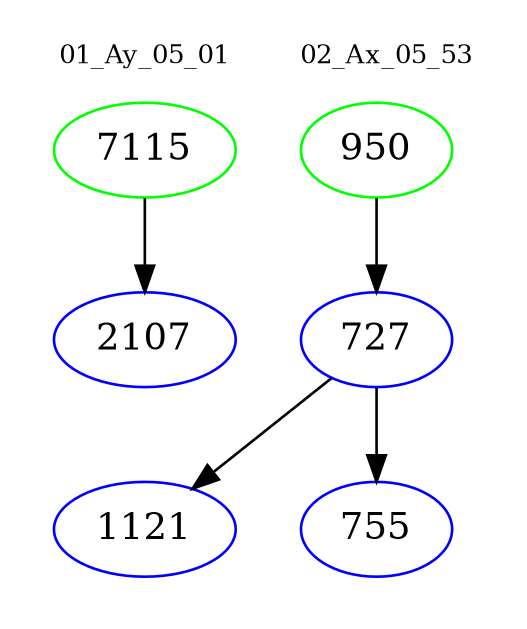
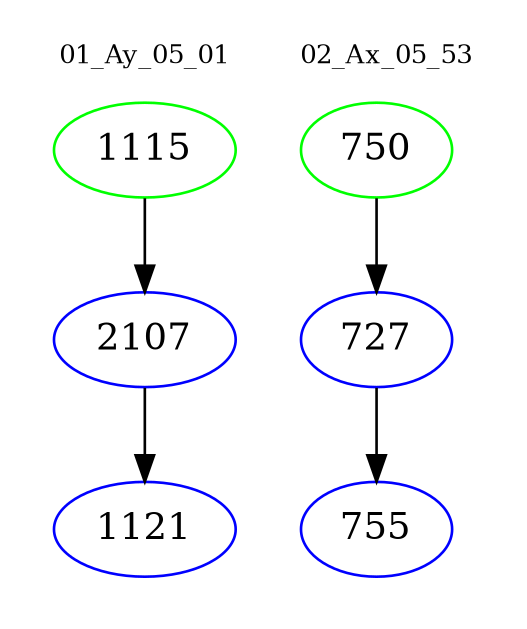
node "7115": label "7115" -> "1115"
node "950": label "950" -> "750"
edge "727" -> "1121": now "2107" -> "1121"
